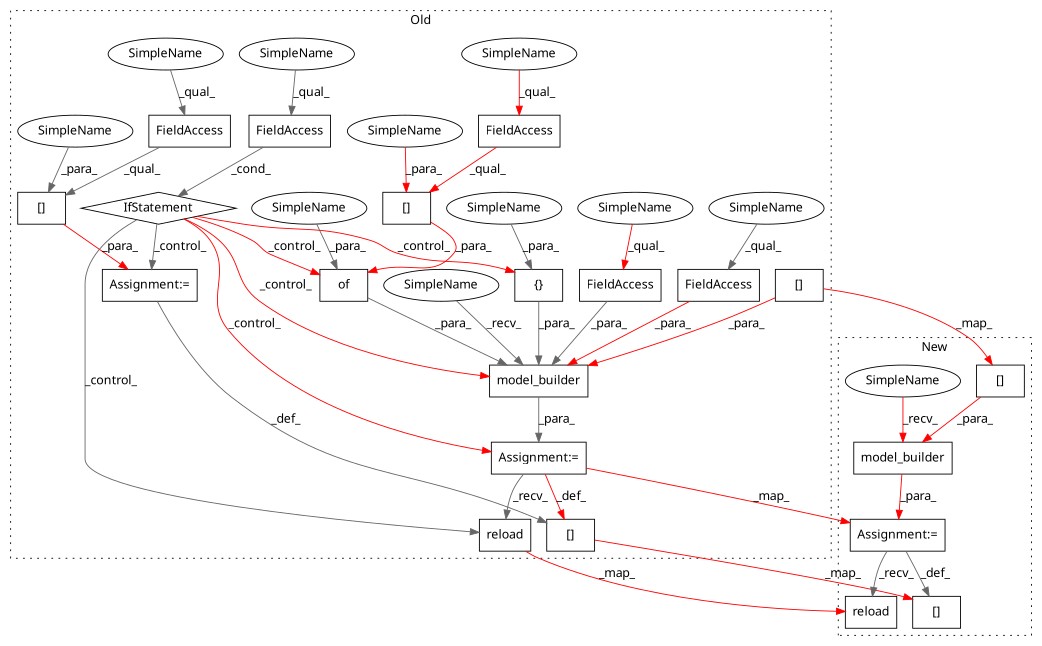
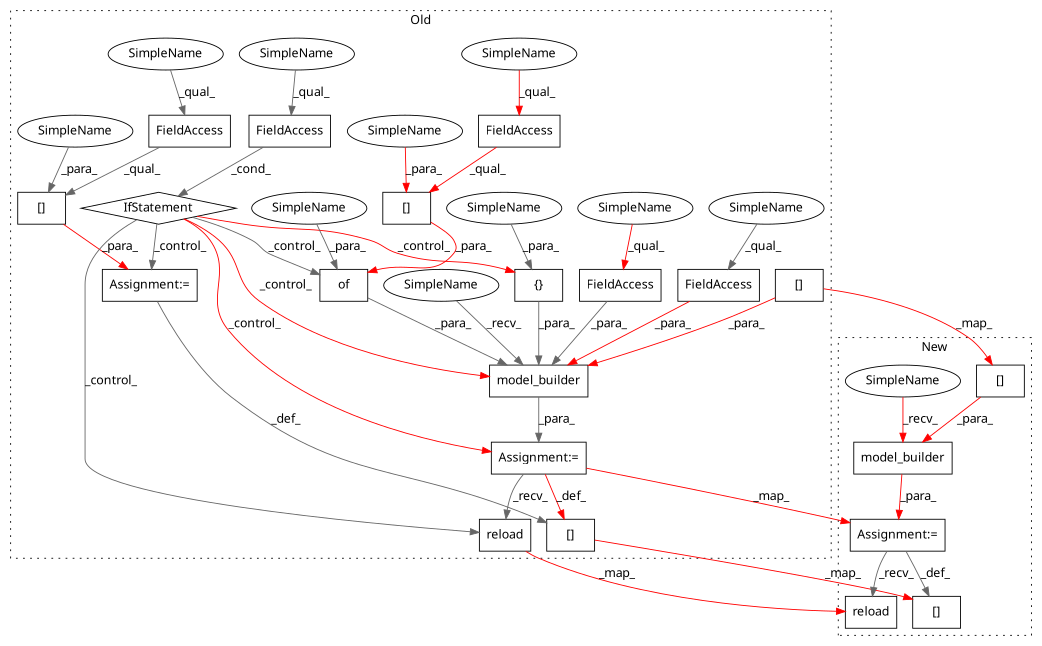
edge "IfStatement" -> "of": color red -> gray40
